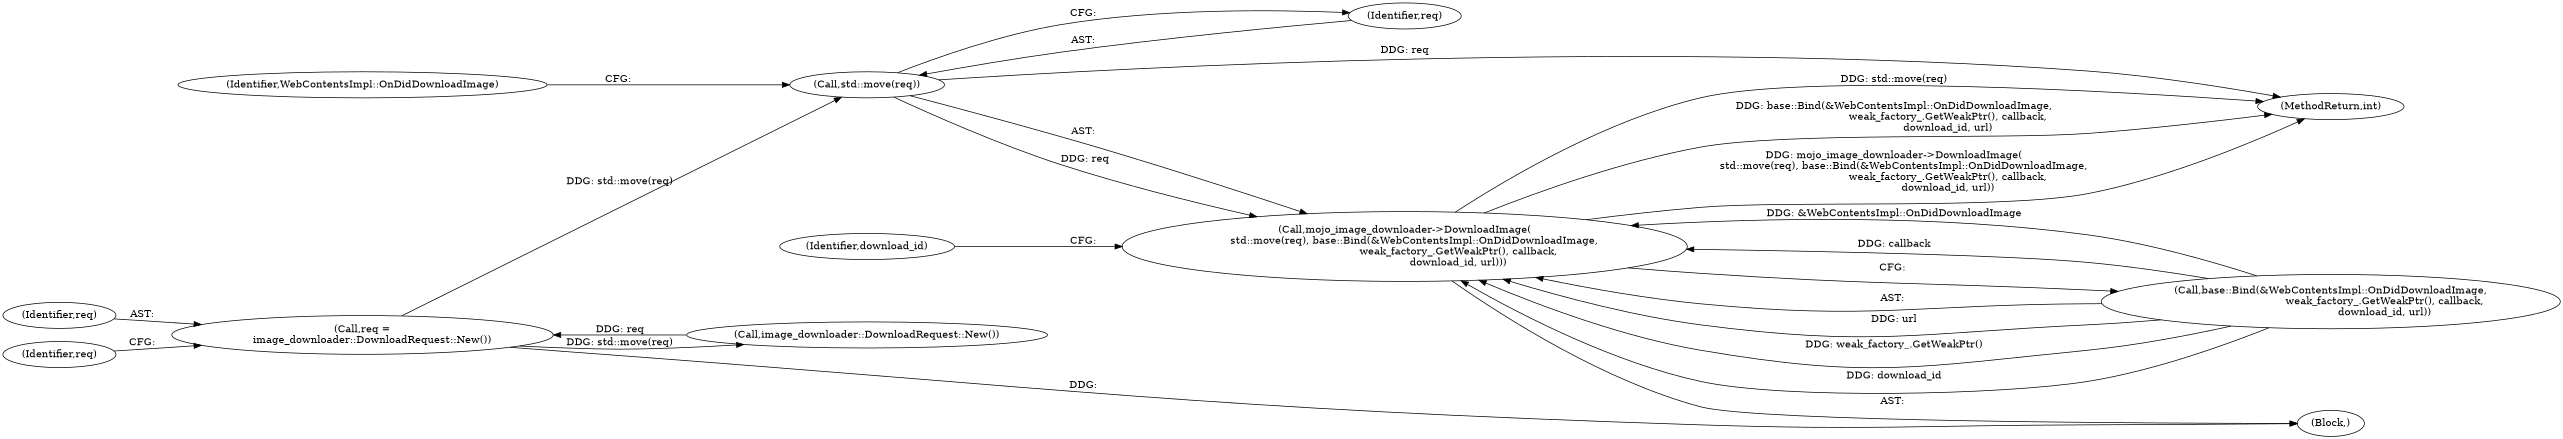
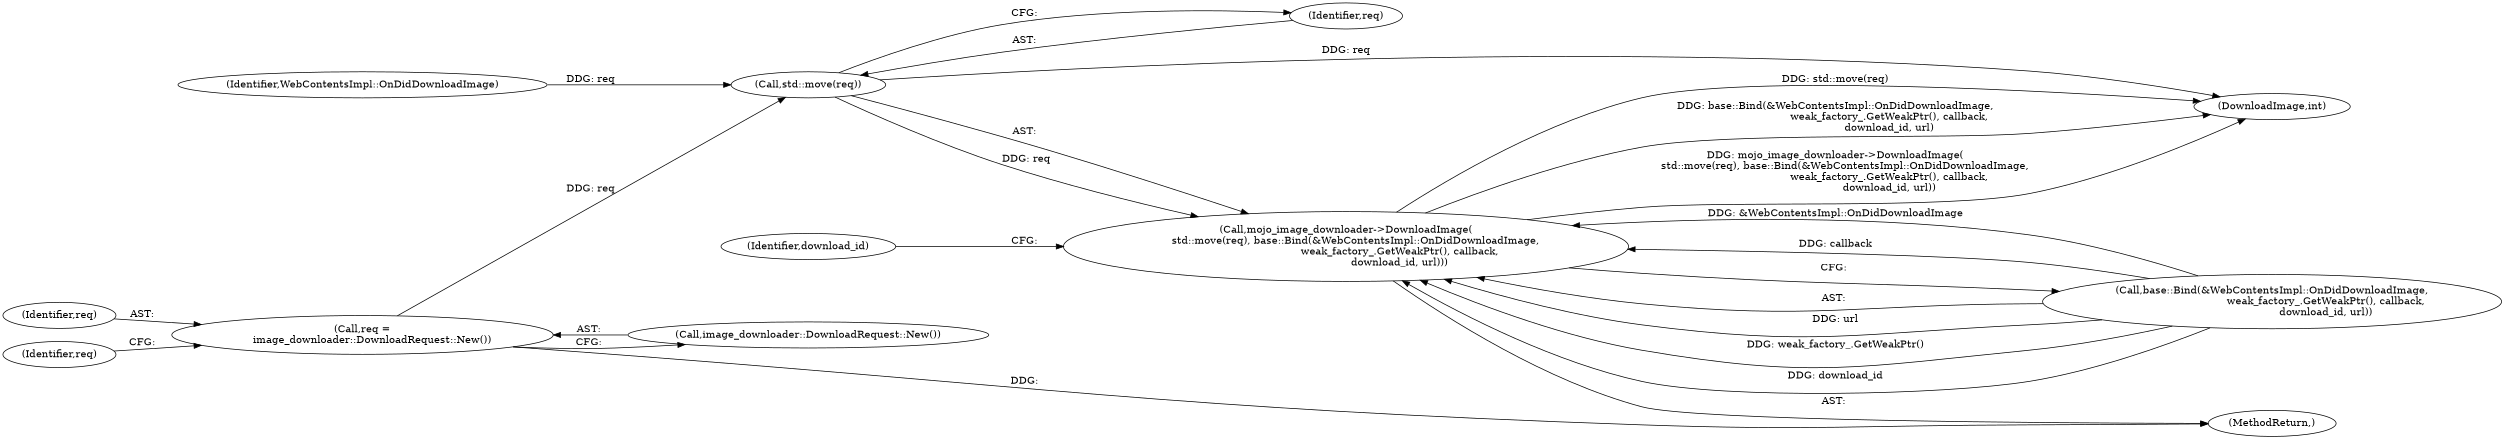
edge "(Identifier,WebContentsImpl::OnDidDownloadImage)" -> "(Call,std::move(req))": label "CFG: " -> "DDG: req"
node "(MethodReturn,int)": label "(MethodReturn,int)" -> "(DownloadImage,int)"
edge "(Call,req = image_downloader::DownloadRequest::New())" -> "(Call,std::move(req))": label "DDG: std::move(req)" -> "DDG: req"
edge "(Call,image_downloader::DownloadRequest::New())" -> "(Call,req = image_downloader::DownloadRequest::New())": label "DDG: req" -> "AST: "
edge "(Call,req = image_downloader::DownloadRequest::New())" -> "(Call,image_downloader::DownloadRequest::New())": label "DDG: std::move(req)" -> "CFG: "
node "(Block,)": label "(Block,)" -> "(MethodReturn,)"
